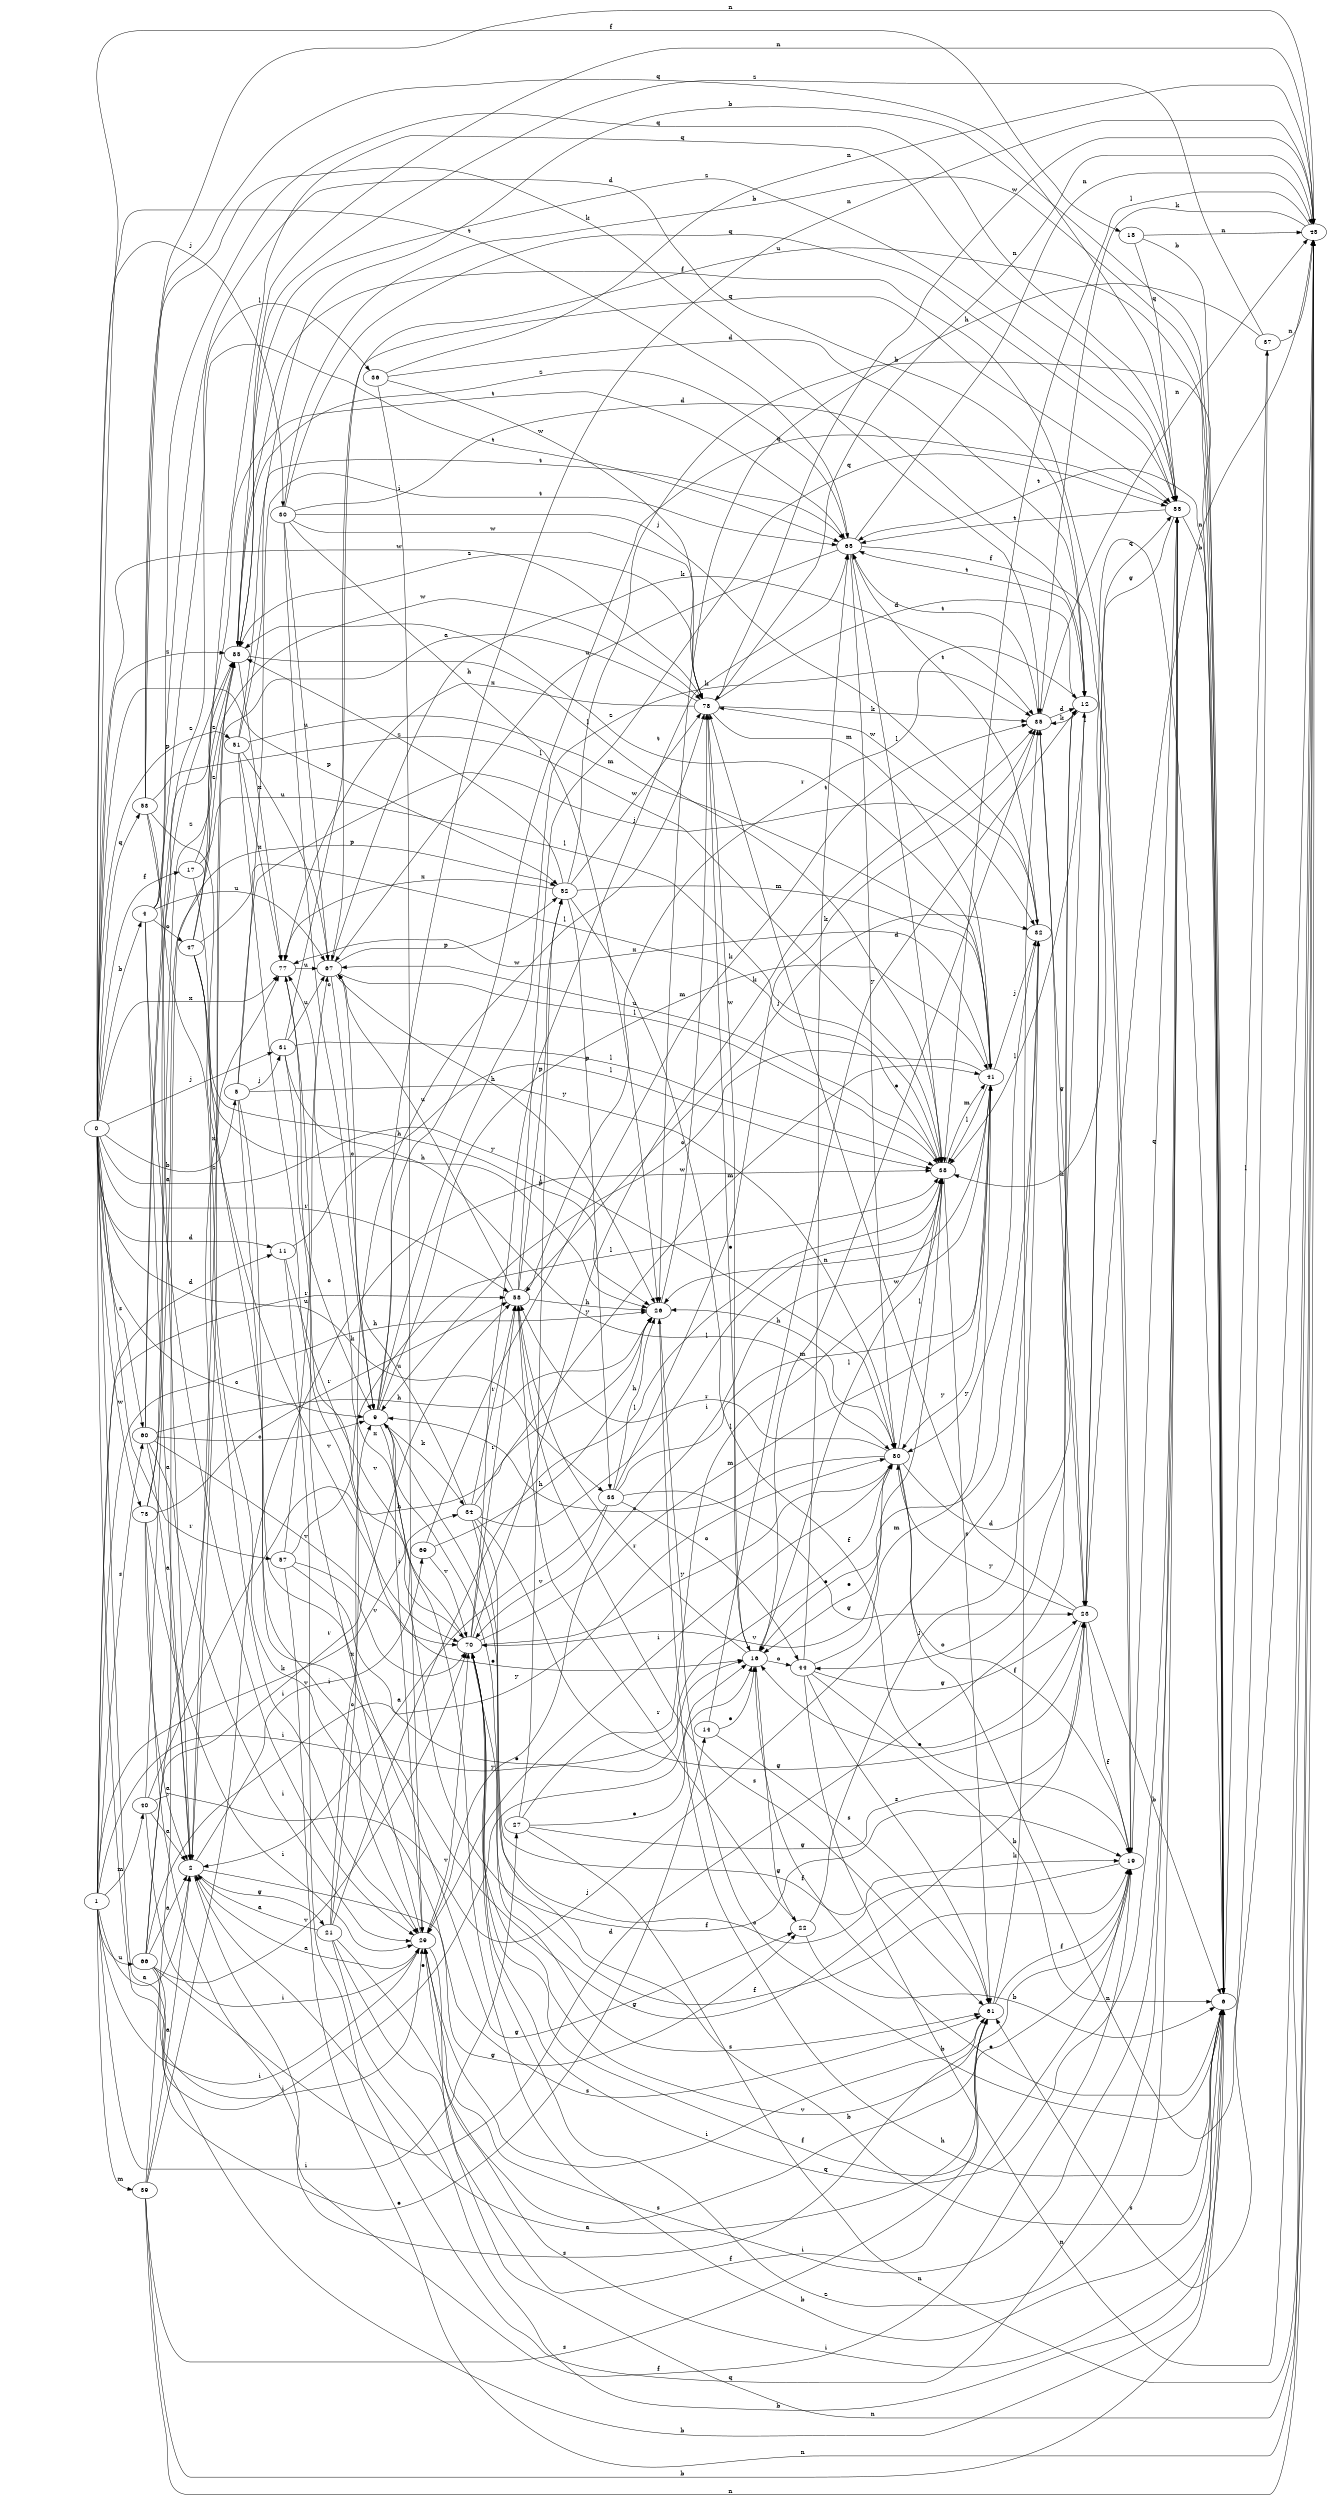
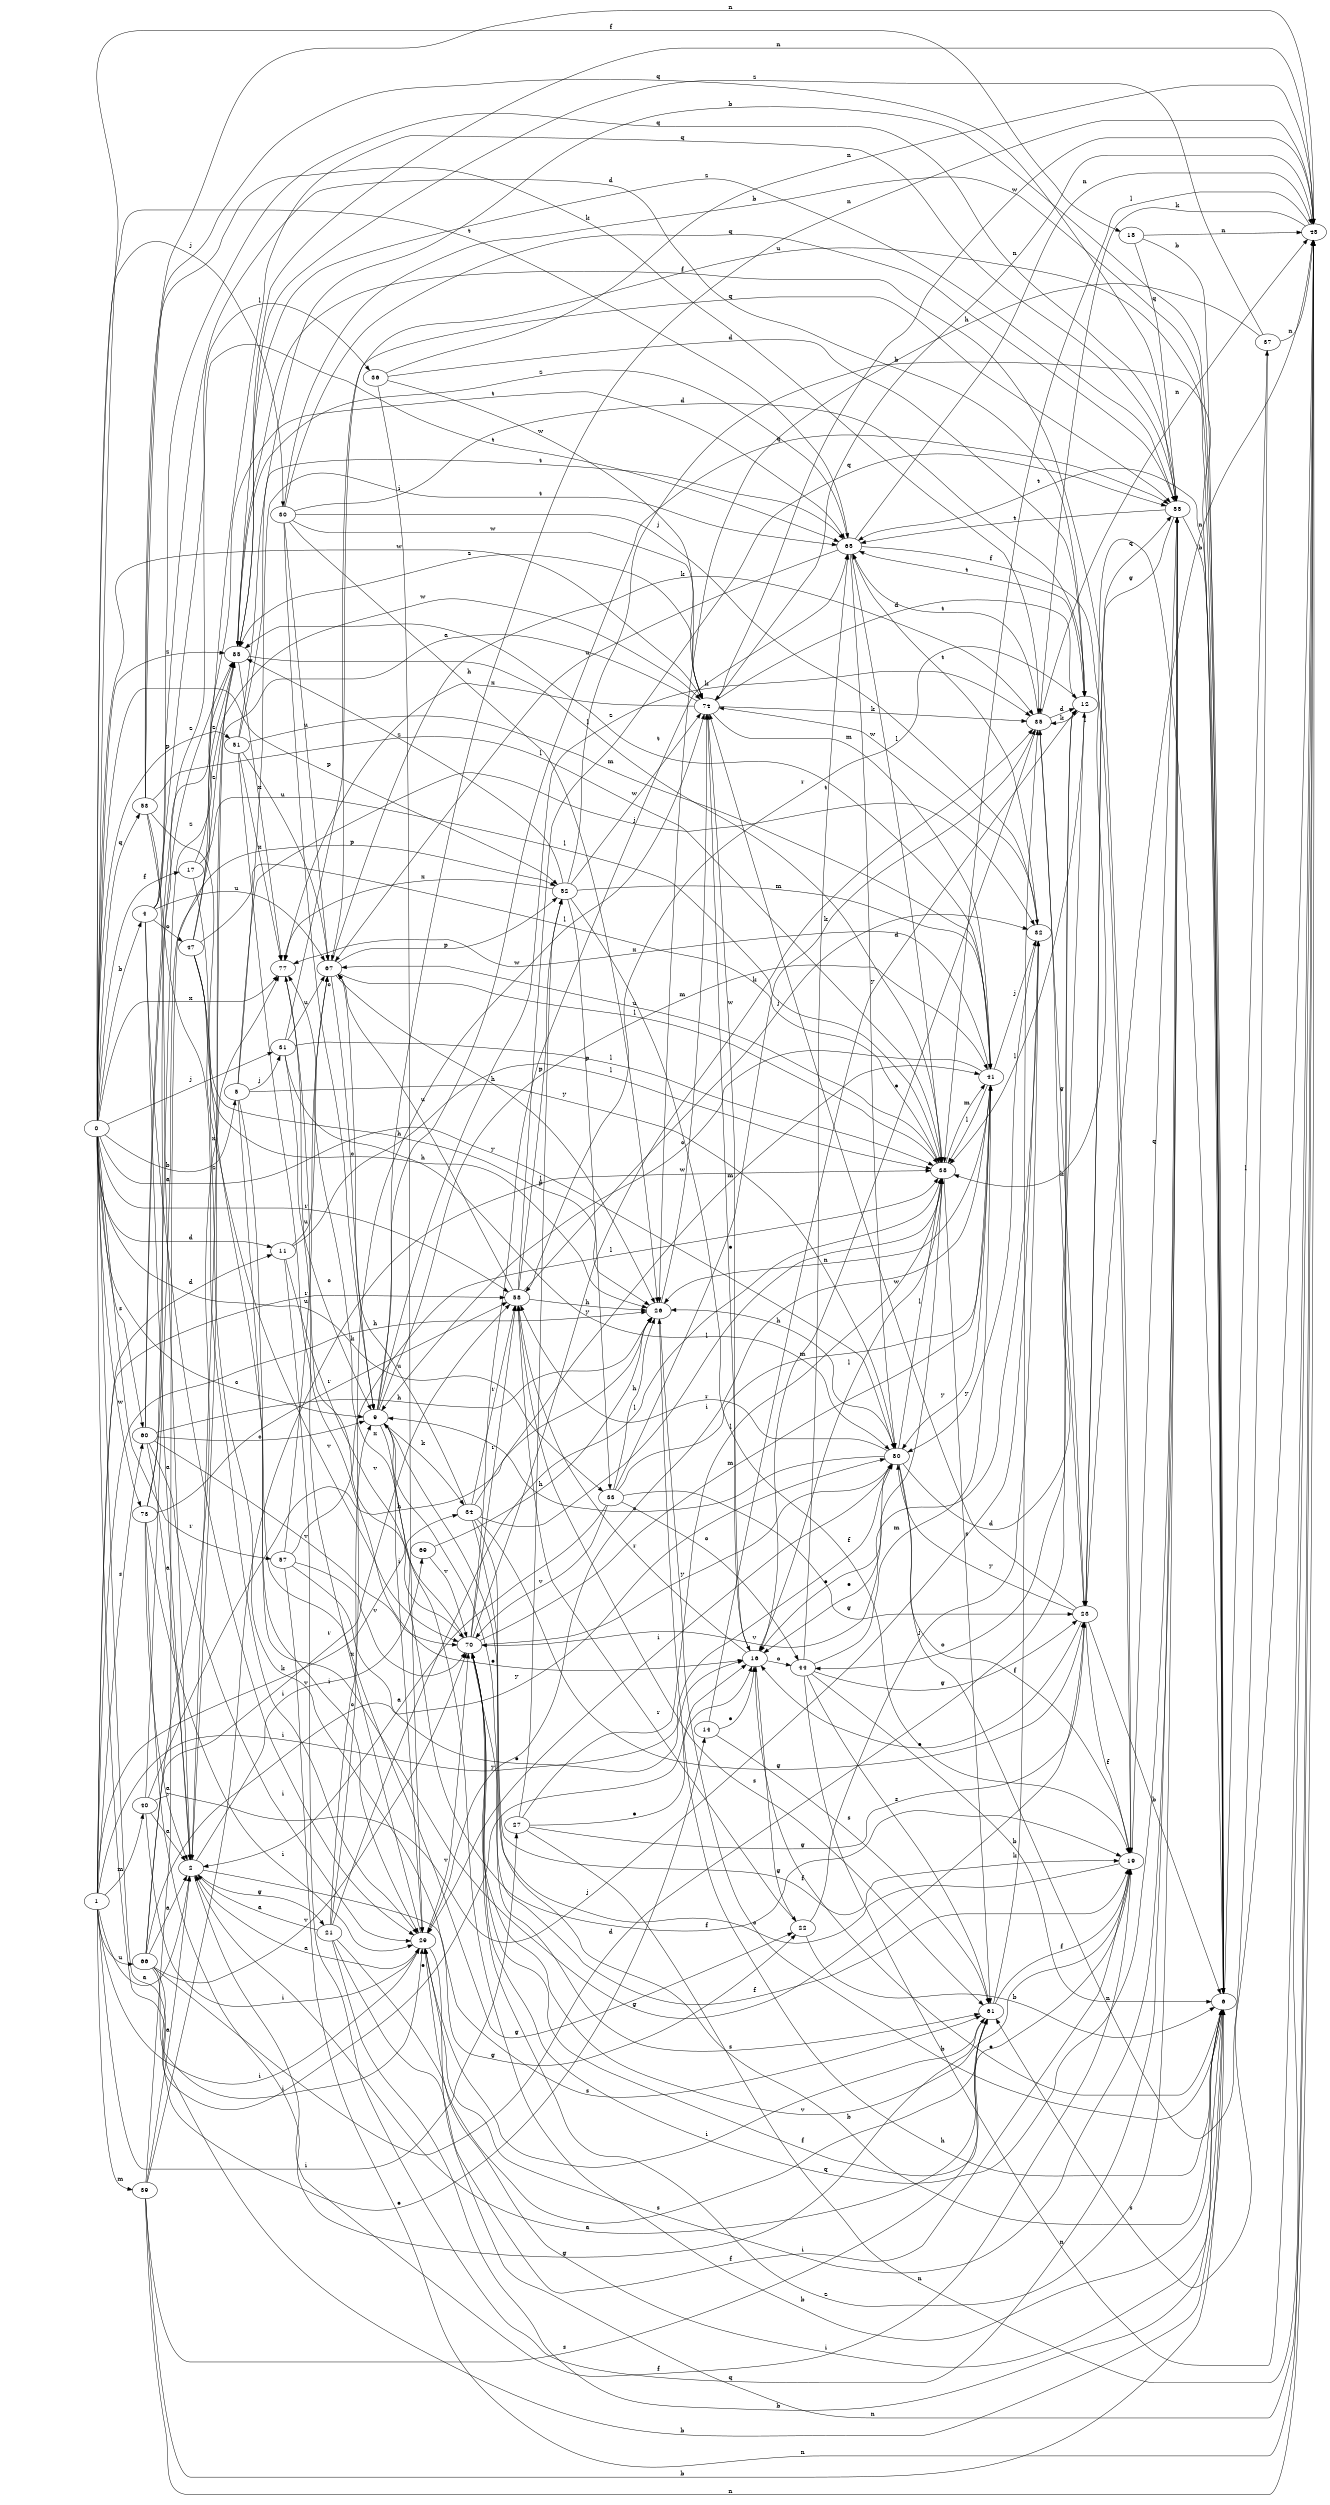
node "78": label "78" -> "74"
edge "77" -> "67": now "11" -> "67"
edge "69" -> "35": removed, label "k"
edge "73" -> "61": label "s" -> "g"
